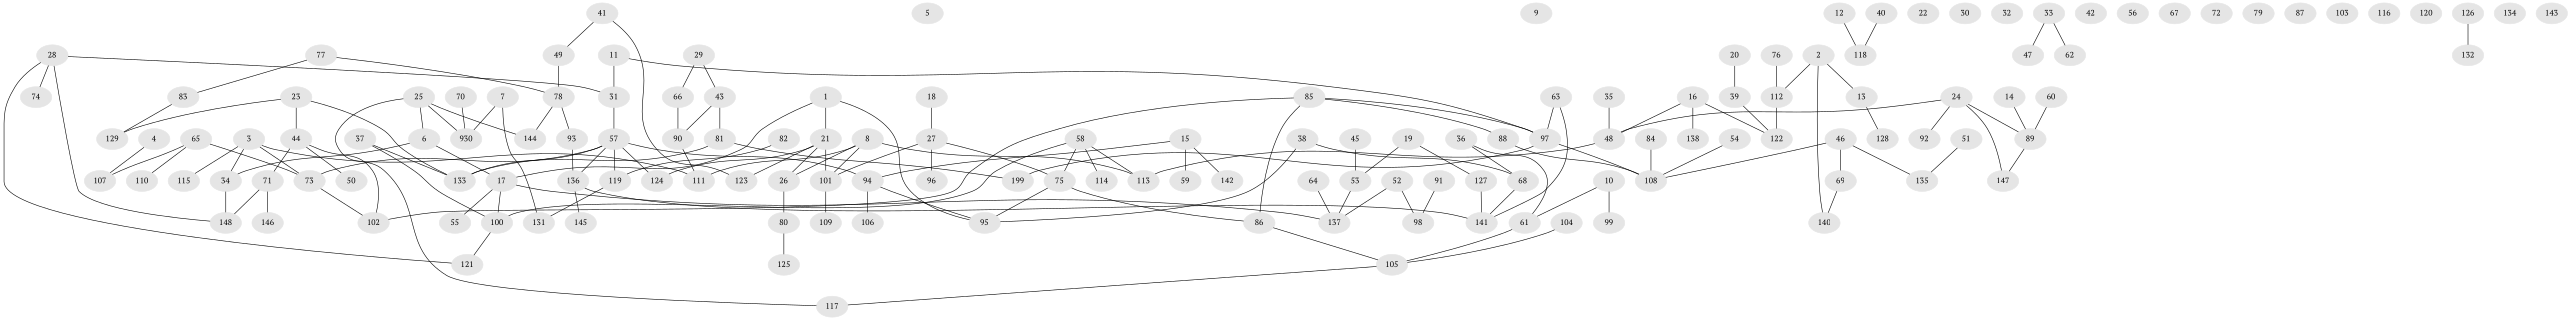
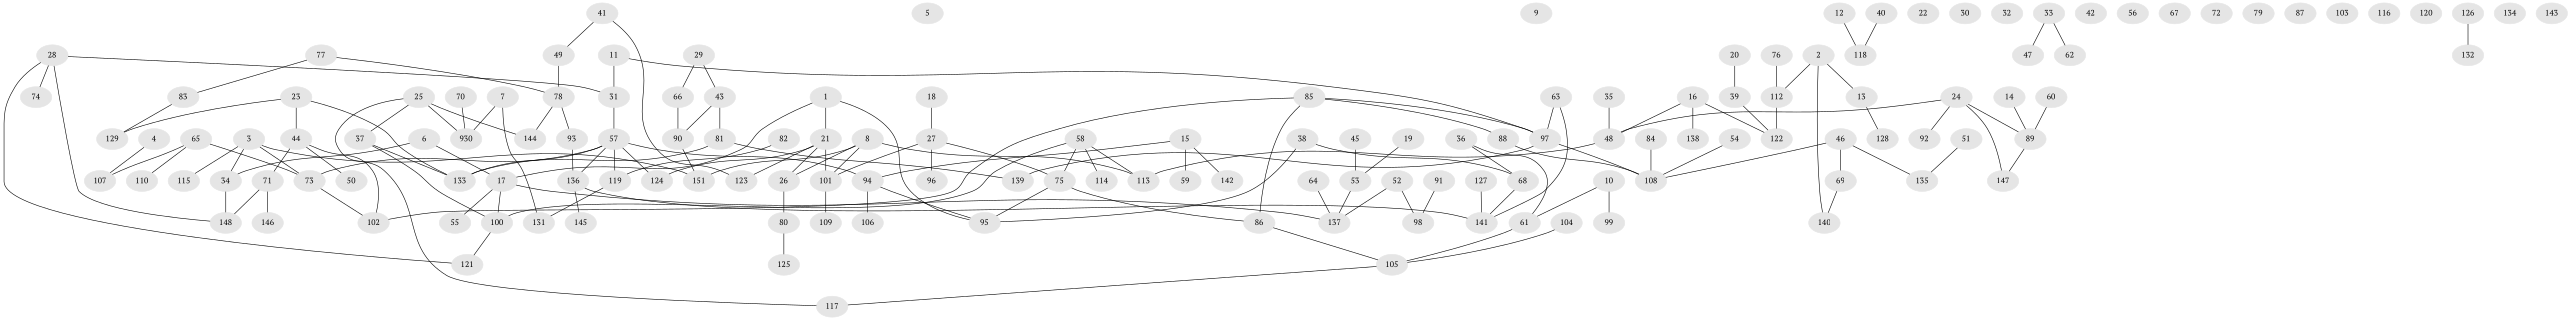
edge "25" -- "6": now "25" -- "37"
edge "19" -- "127": removed
node "111": label "111" -> "151"
node "199": label "199" -> "139"
